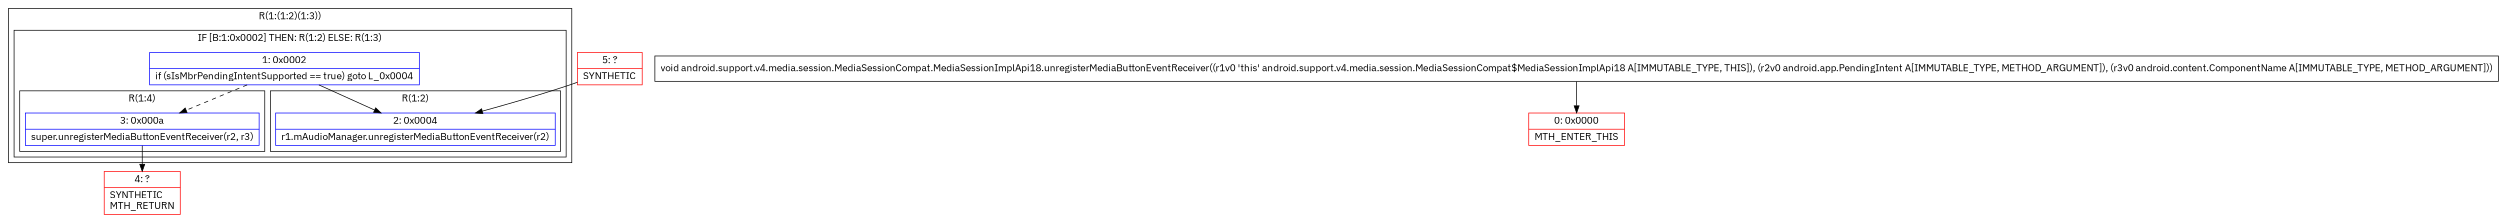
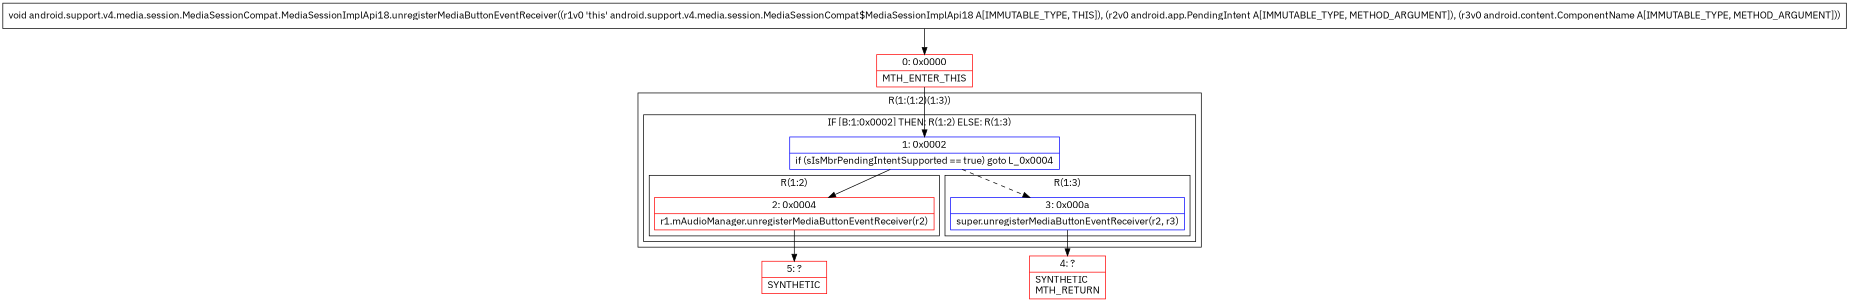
edge "5: ?" -> "2: 0x0004": reversed
cluster "R(1:4)": label "R(1:4)" -> "R(1:3)"
edge "0: 0x0000" -> "1: 0x0002": added
node "2: 0x0004": color blue -> red
